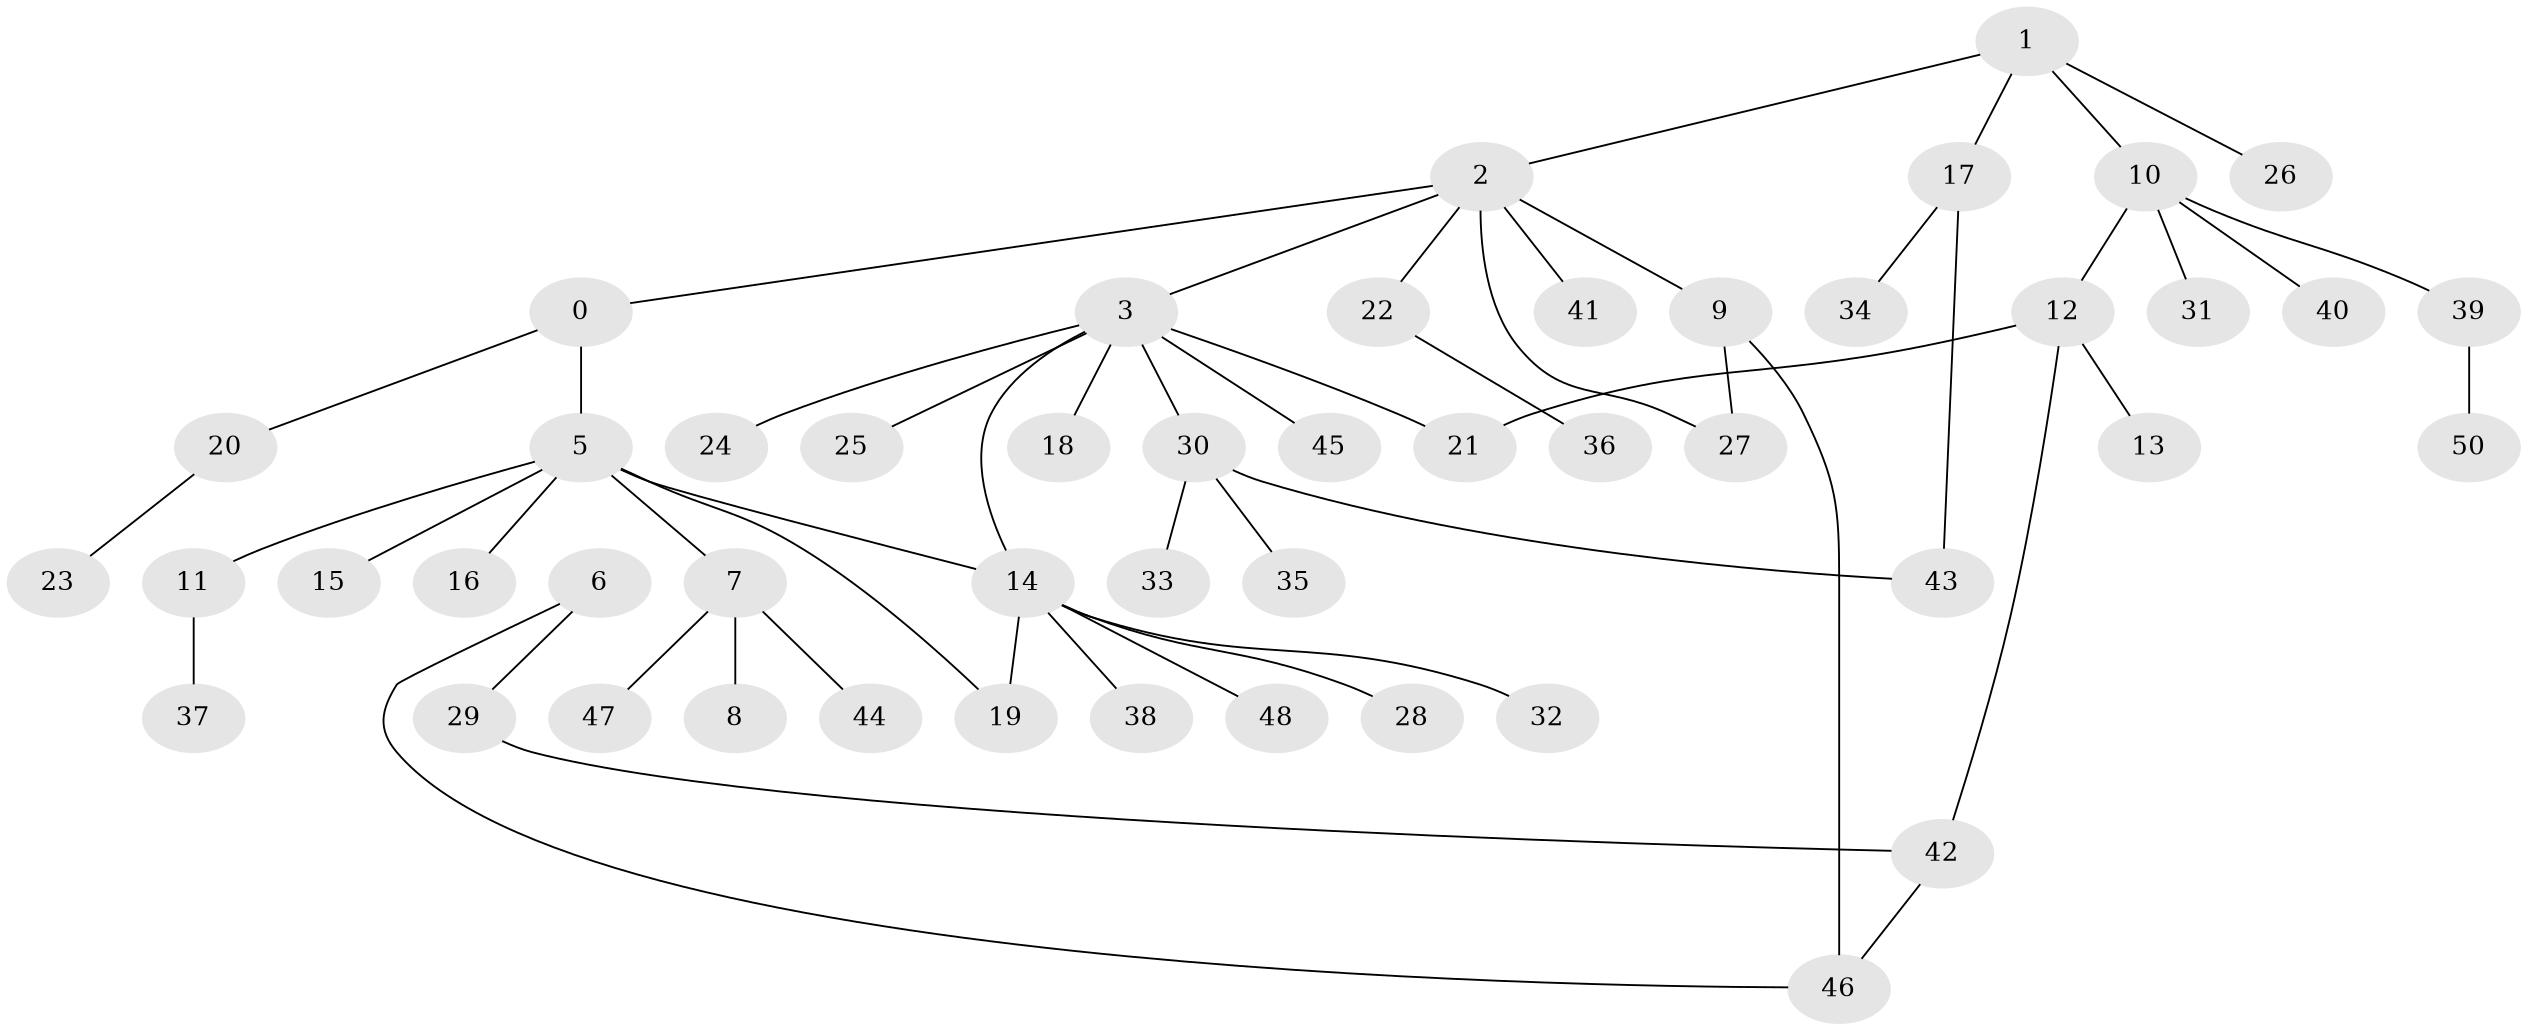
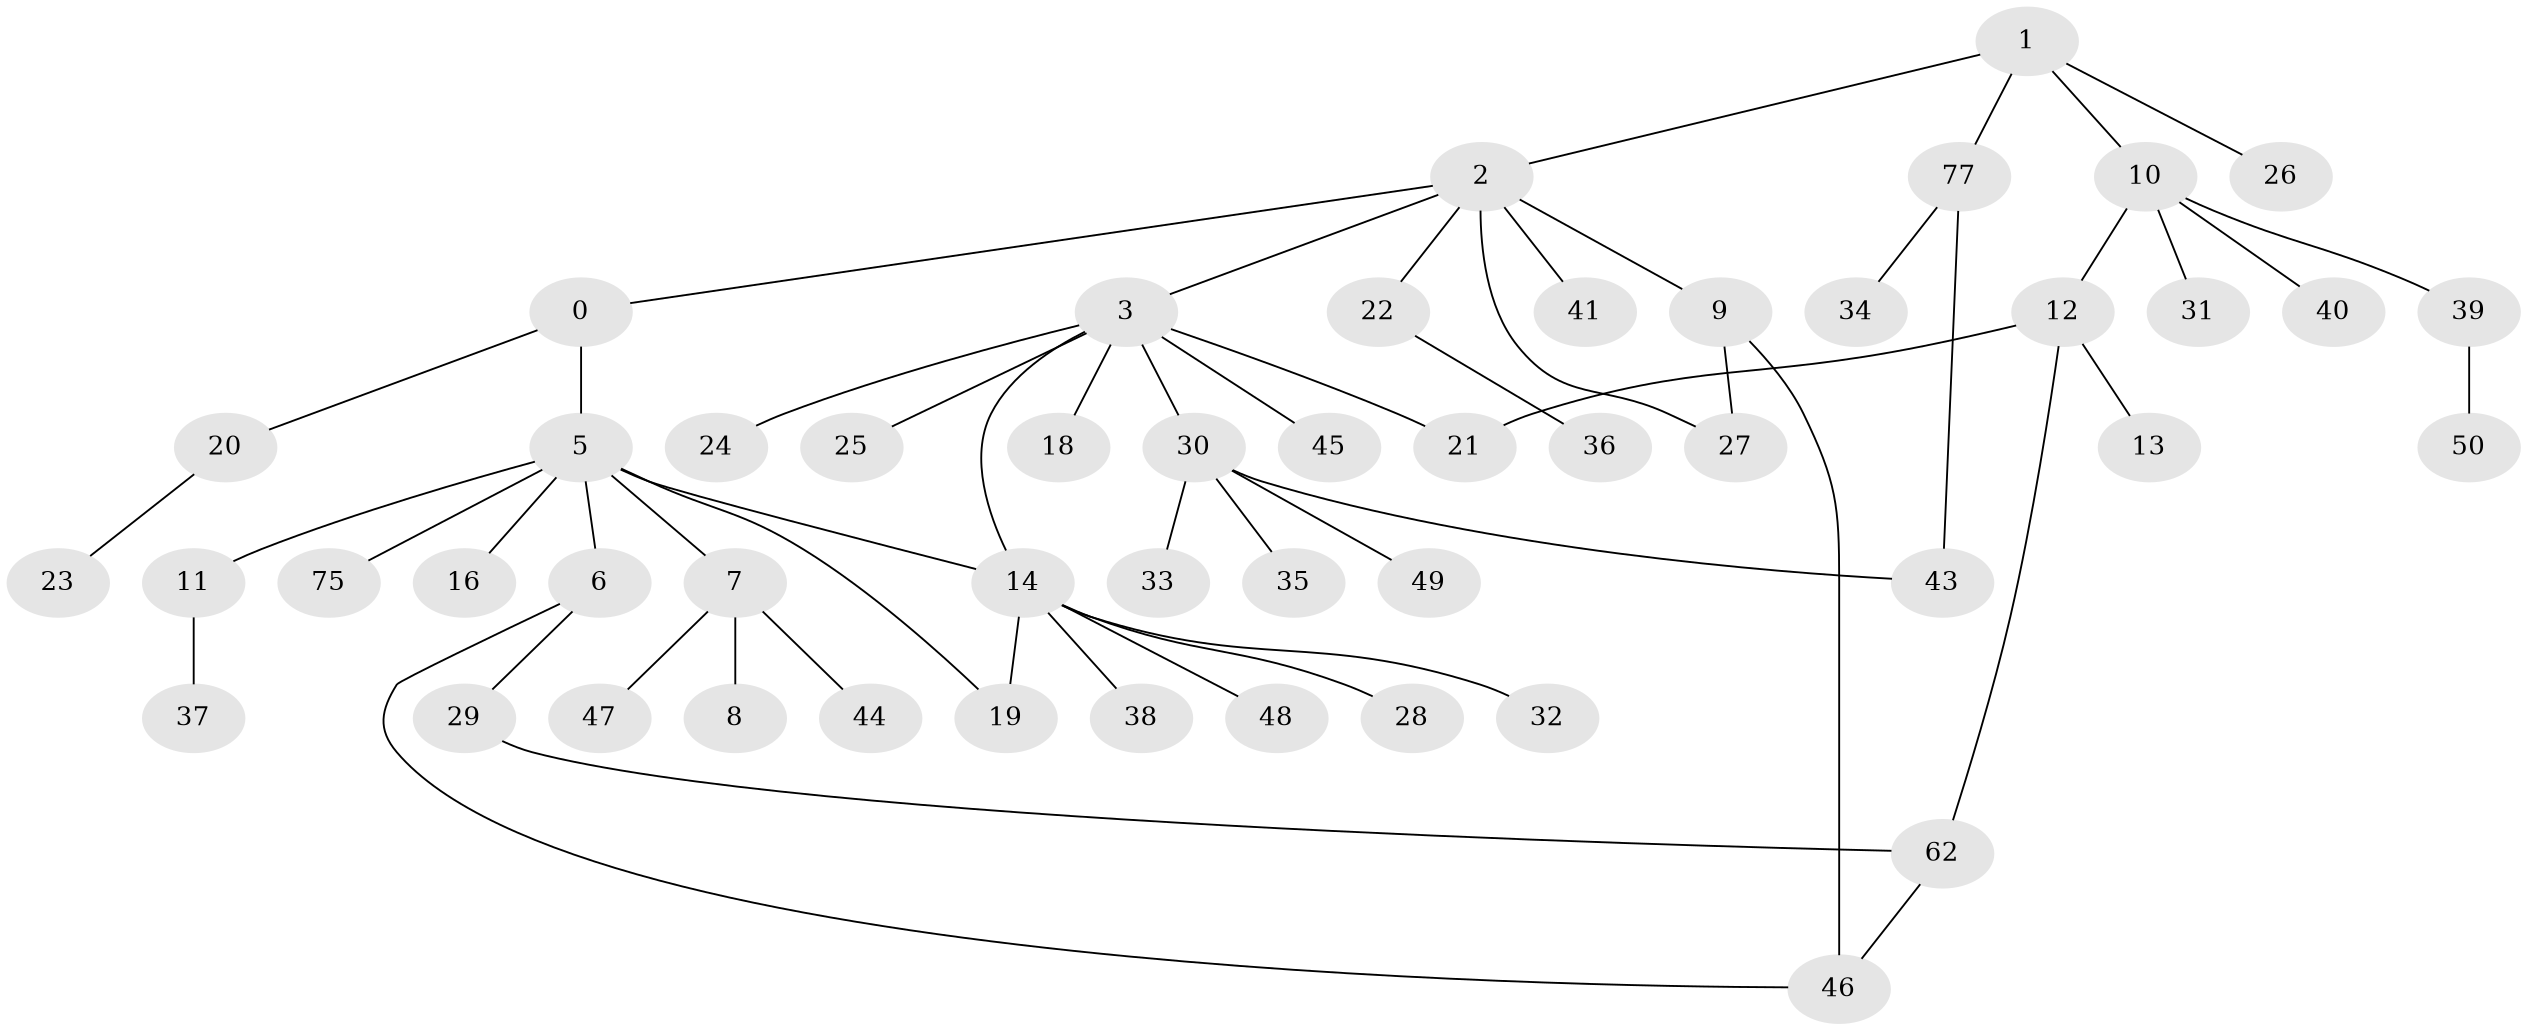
node "17": label "17" -> "77"
edge "5" -- "6": added
node "15": label "15" -> "75"
node "49": added
node "42": label "42" -> "62"
